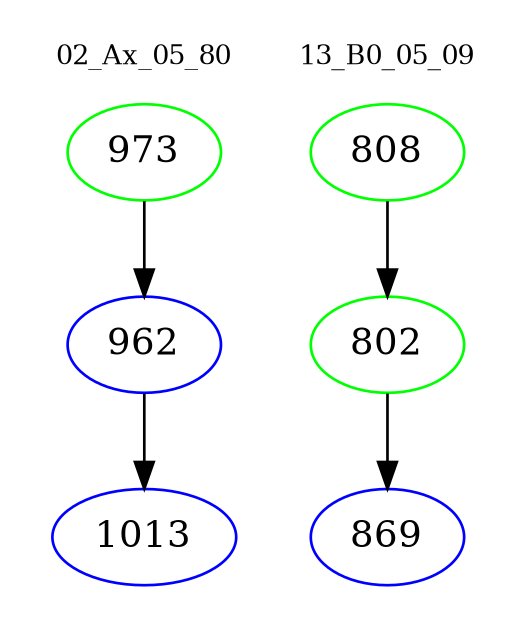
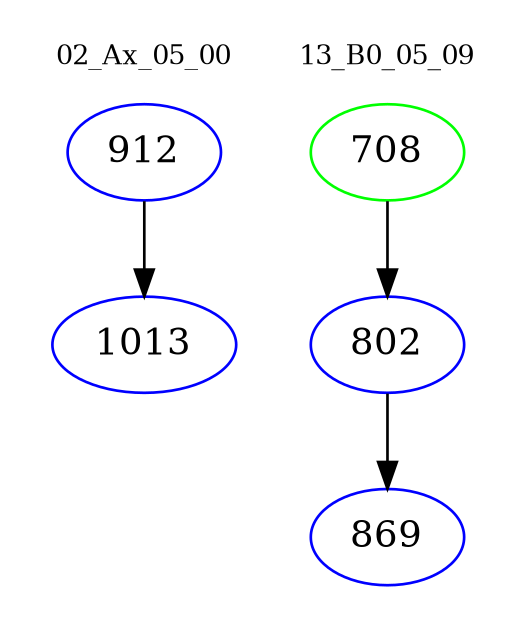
cluster "02_Ax_05_80": label "02_Ax_05_80" -> "02_Ax_05_00"
node "973": removed
node "808": label "808" -> "708"
node "962": label "962" -> "912"
node "802": color green -> blue
